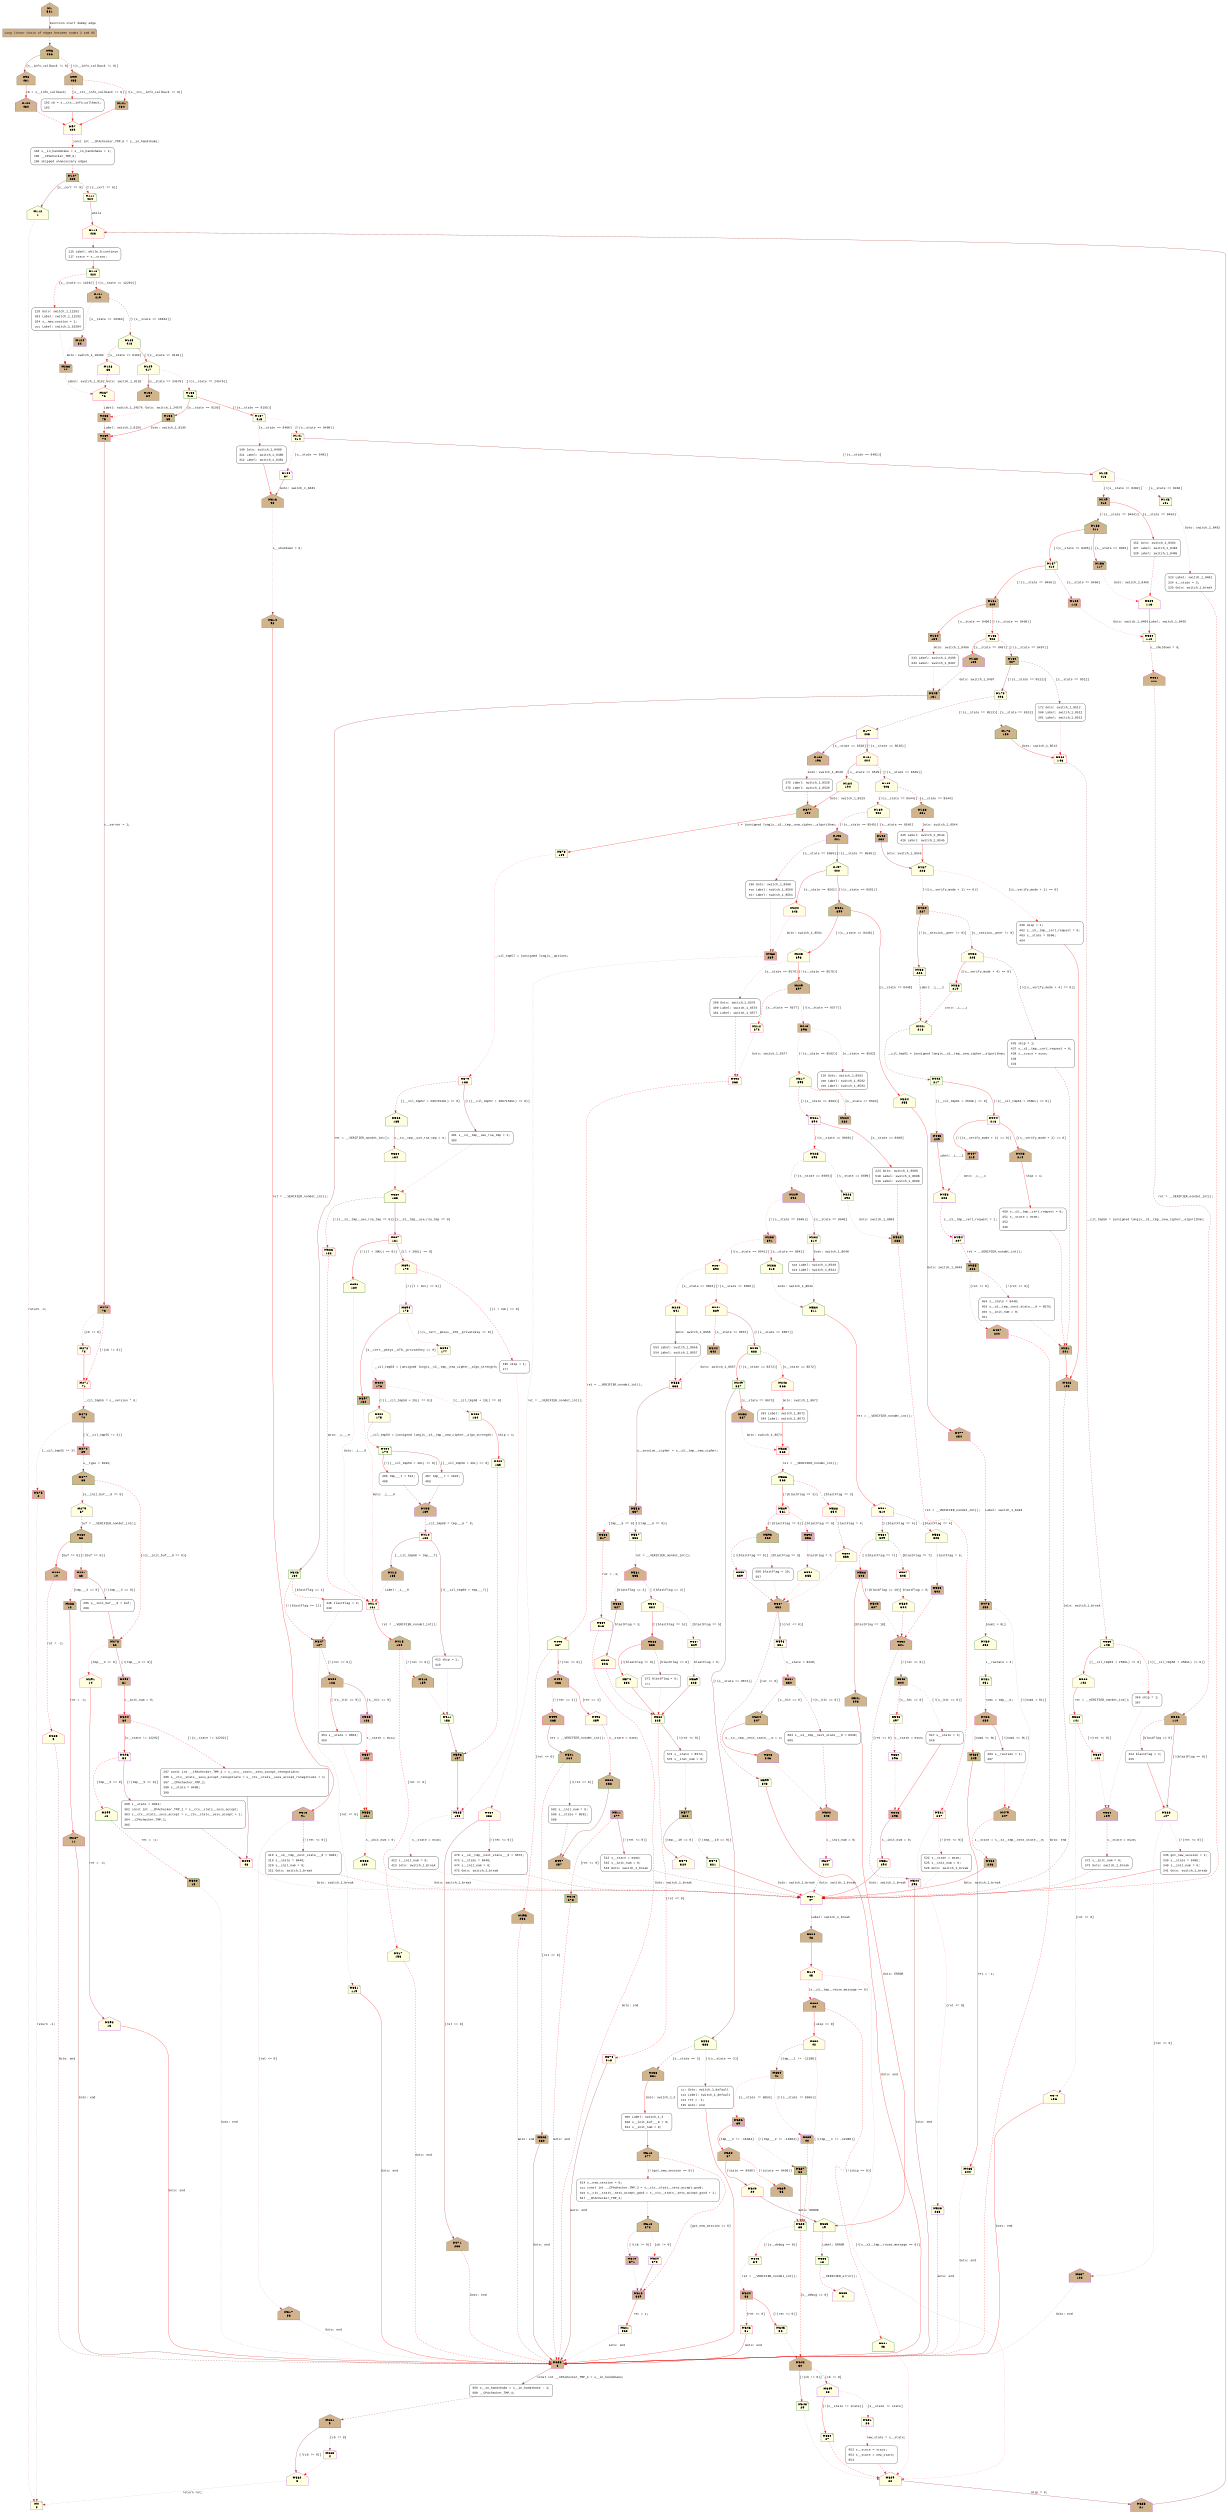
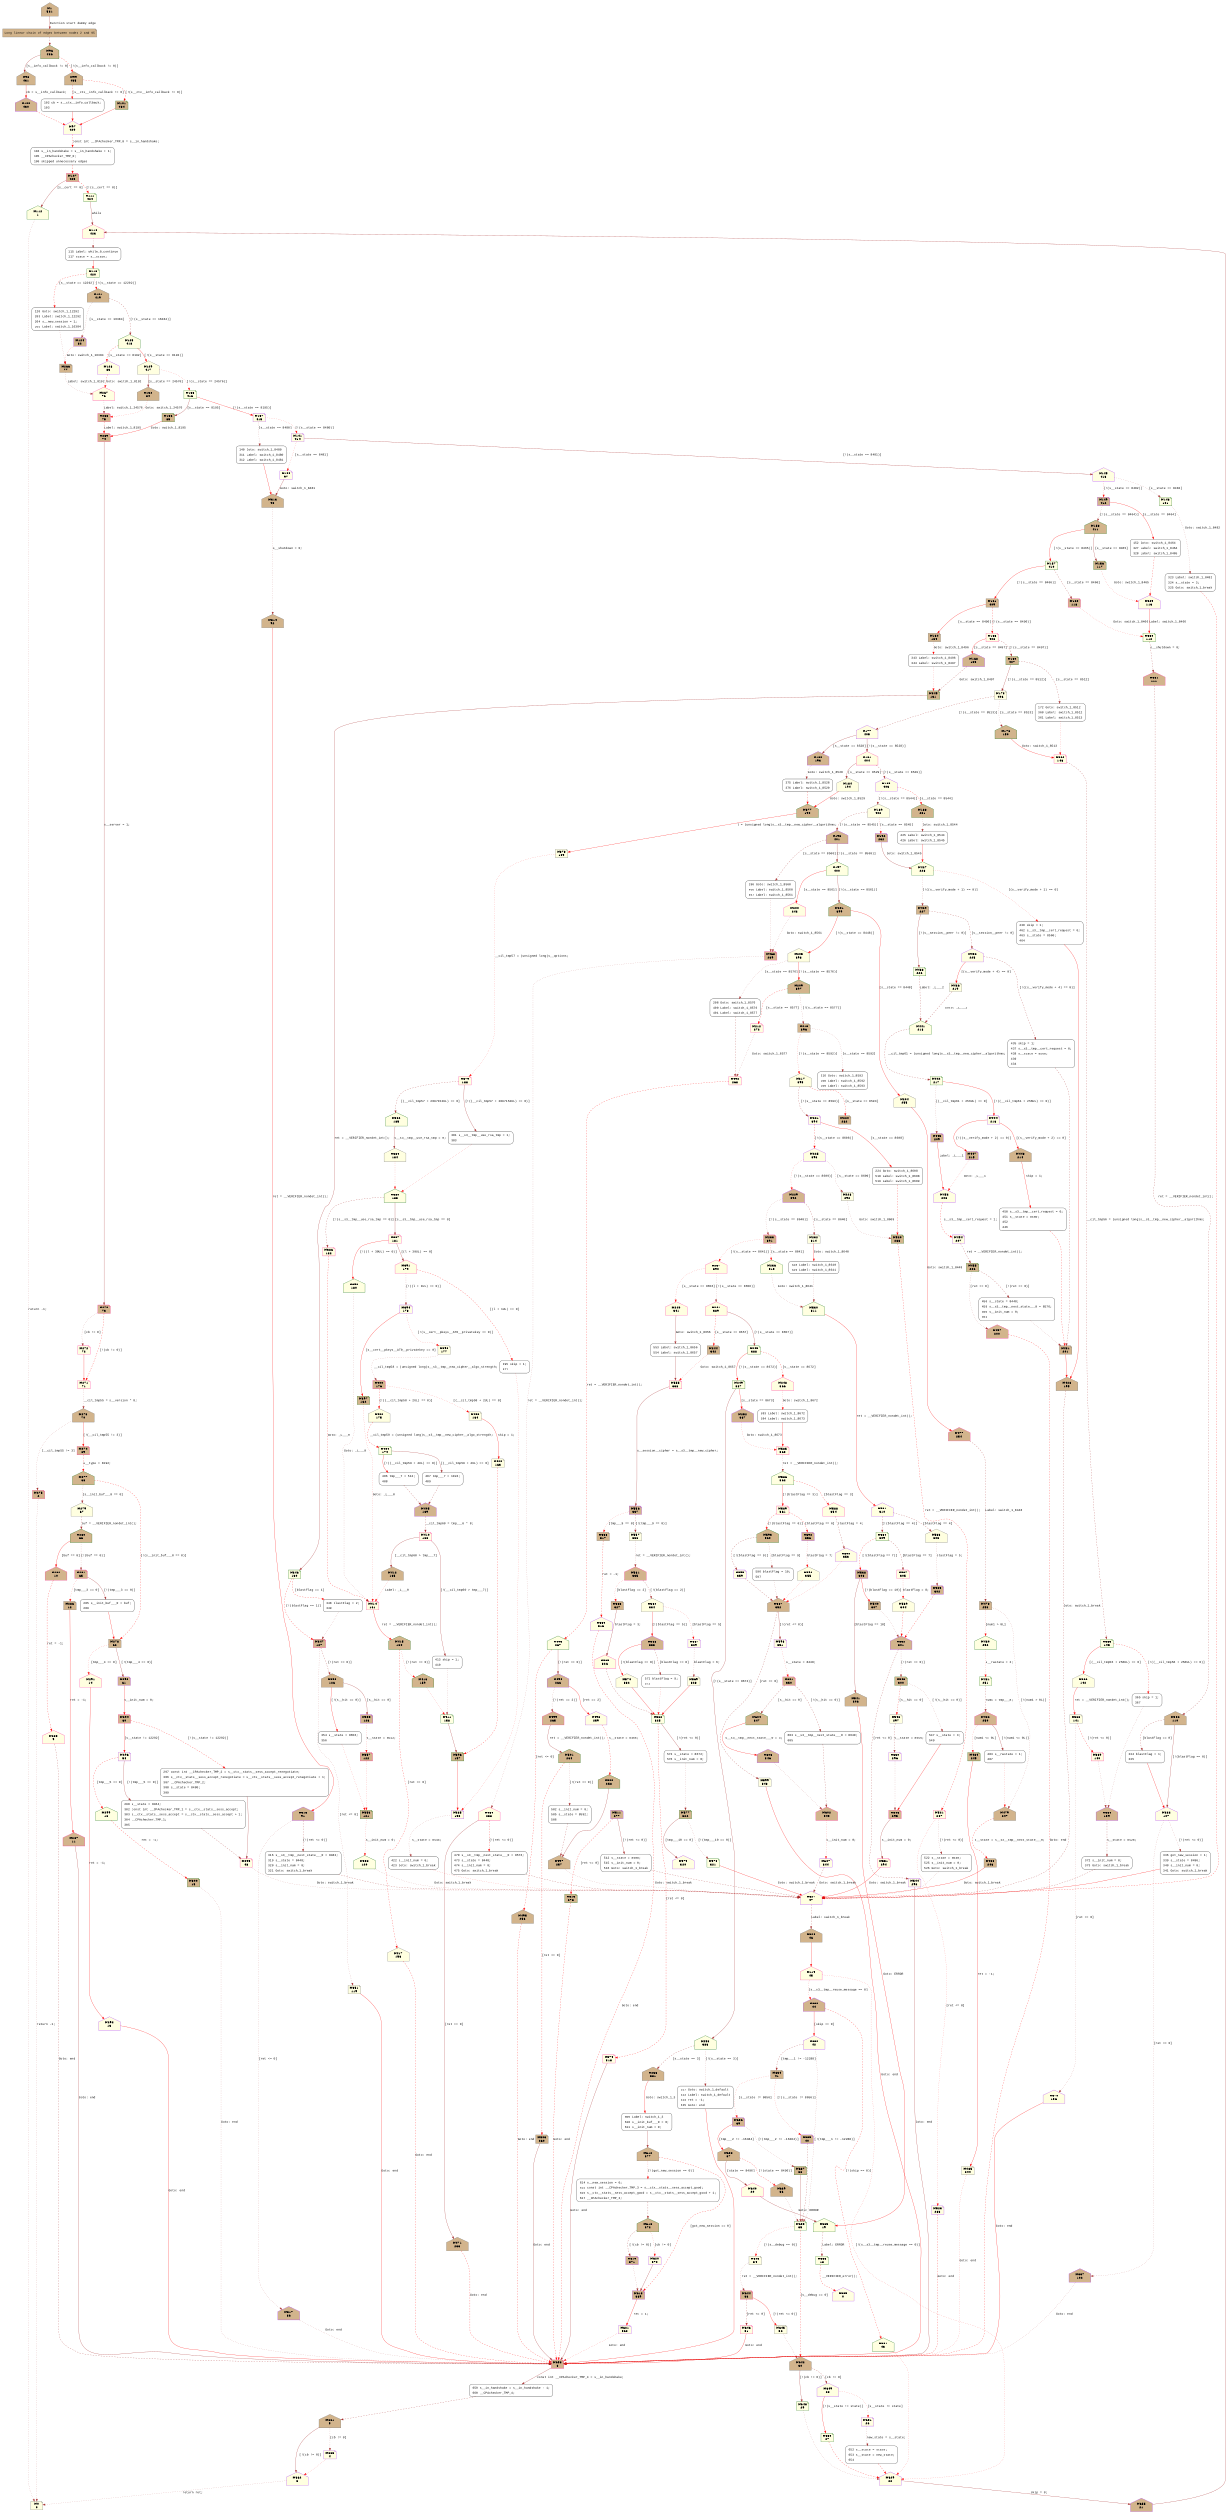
node "N107 425": color darkgreen -> deeppink
